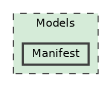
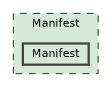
cluster "Models": label "Models" -> "Manifest"
